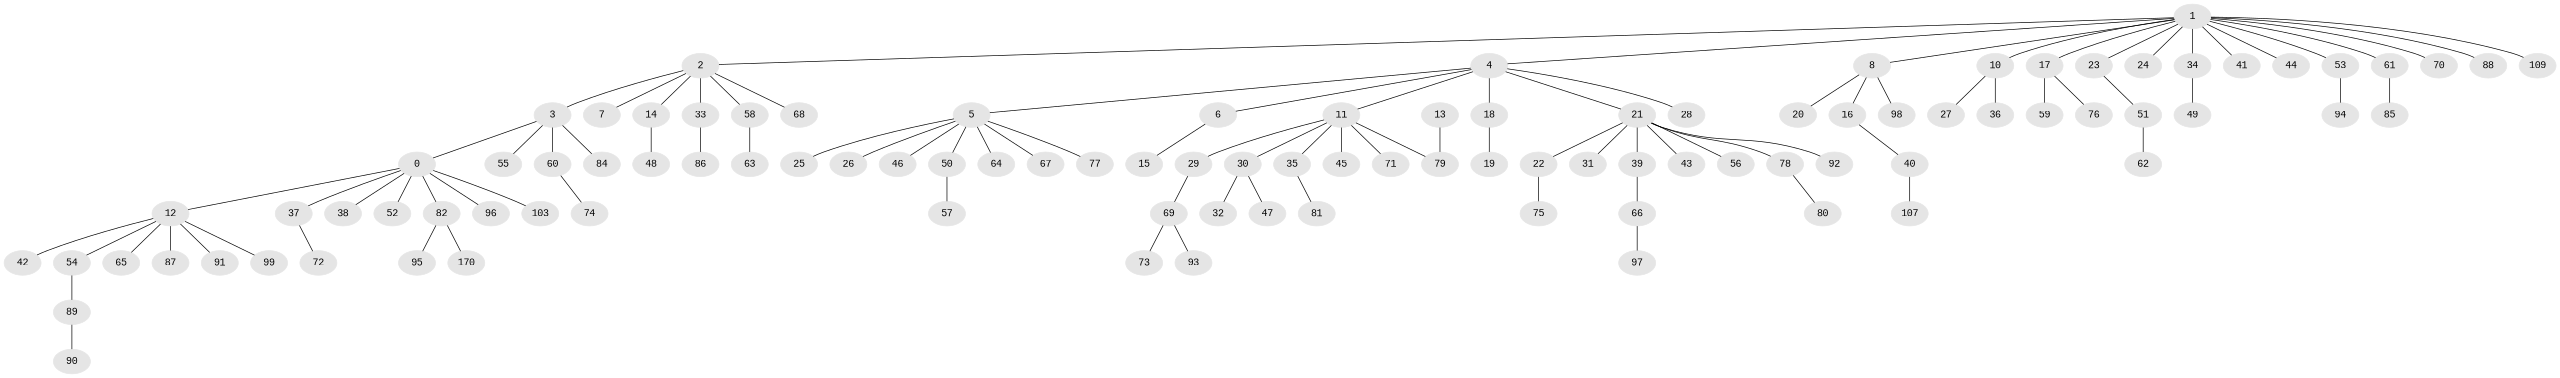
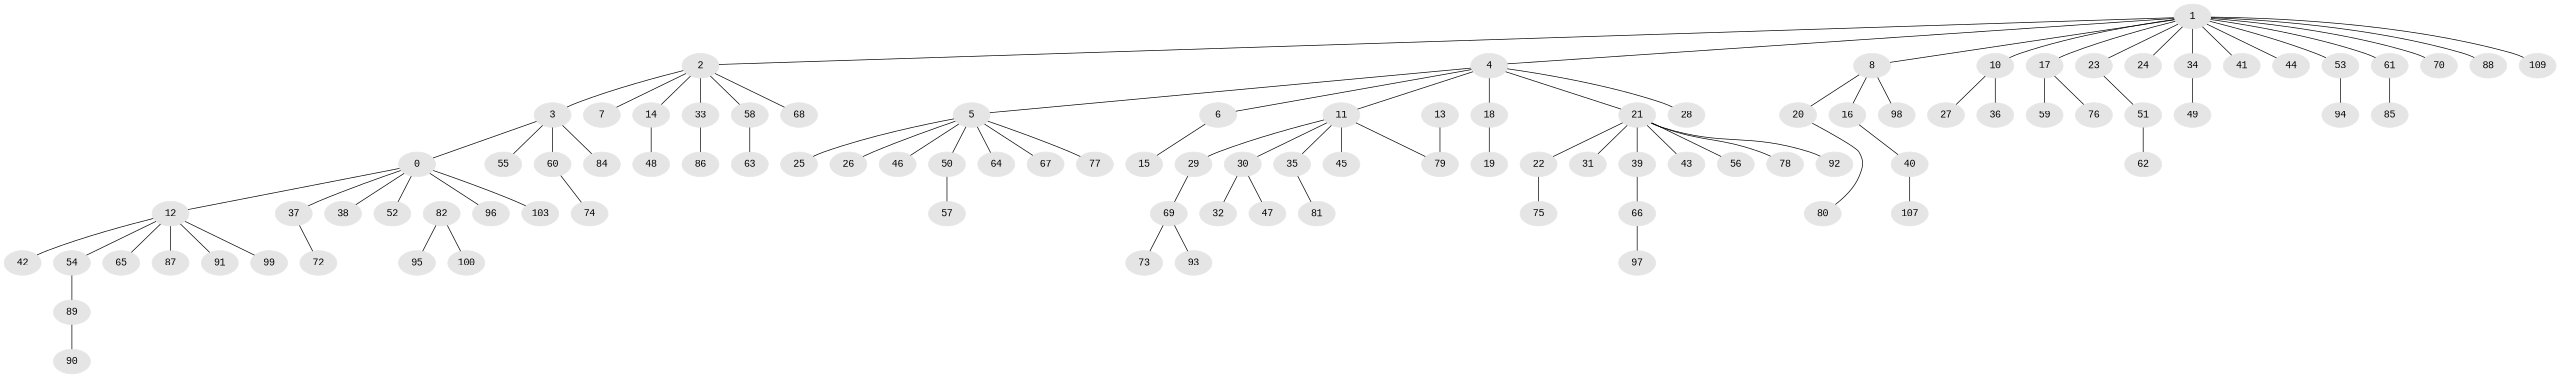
node "71": removed
edge "0" -- "82": removed
edge "78" -- "80": now "20" -- "80"
node "170": label "170" -> "100"
